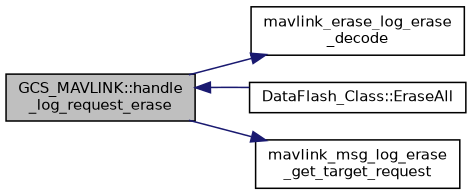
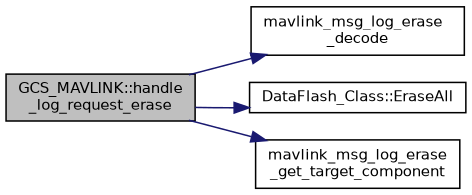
node "mavlink_erase_log_erase _decode": label "mavlink_erase_log_erase _decode" -> "mavlink_msg_log_erase _decode"
edge "DataFlash_Class::EraseAll" -> "GCS_MAVLINK::handle _log_request_erase": reversed
node "mavlink_msg_log_erase _get_target_request": label "mavlink_msg_log_erase _get_target_request" -> "mavlink_msg_log_erase _get_target_component"
